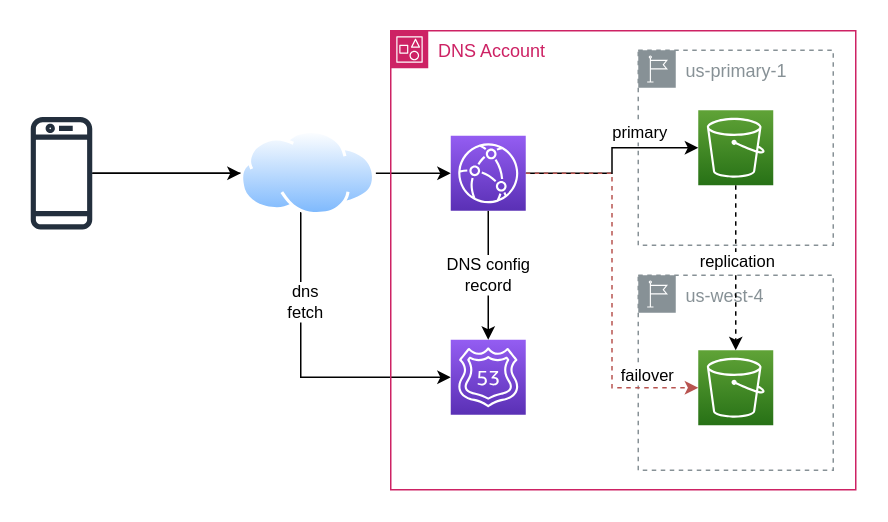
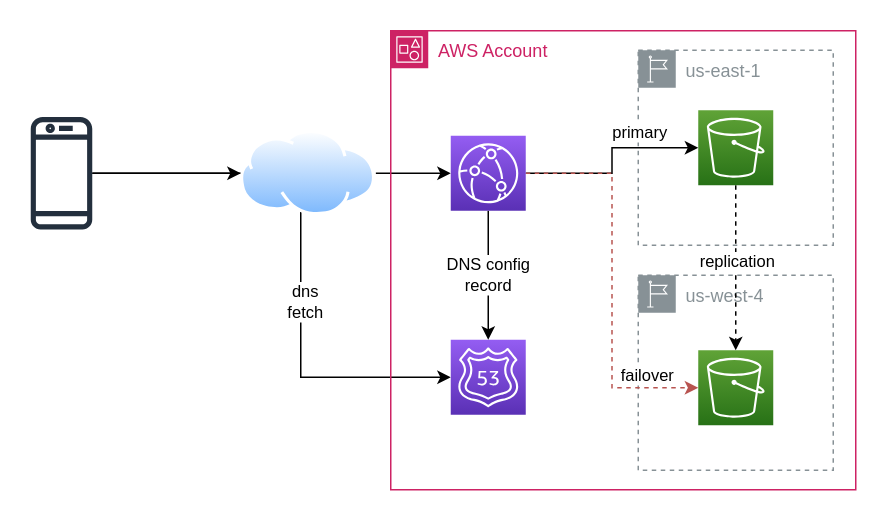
node "DNS Account": label "DNS Account" -> "AWS Account"
node "us-primary-1": label "us-primary-1" -> "us-east-1"
